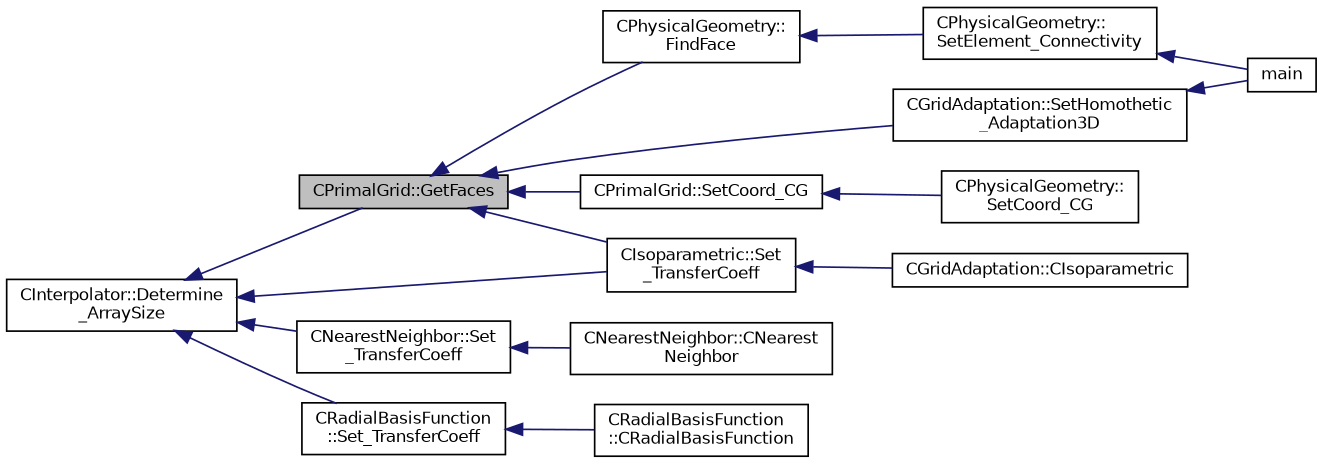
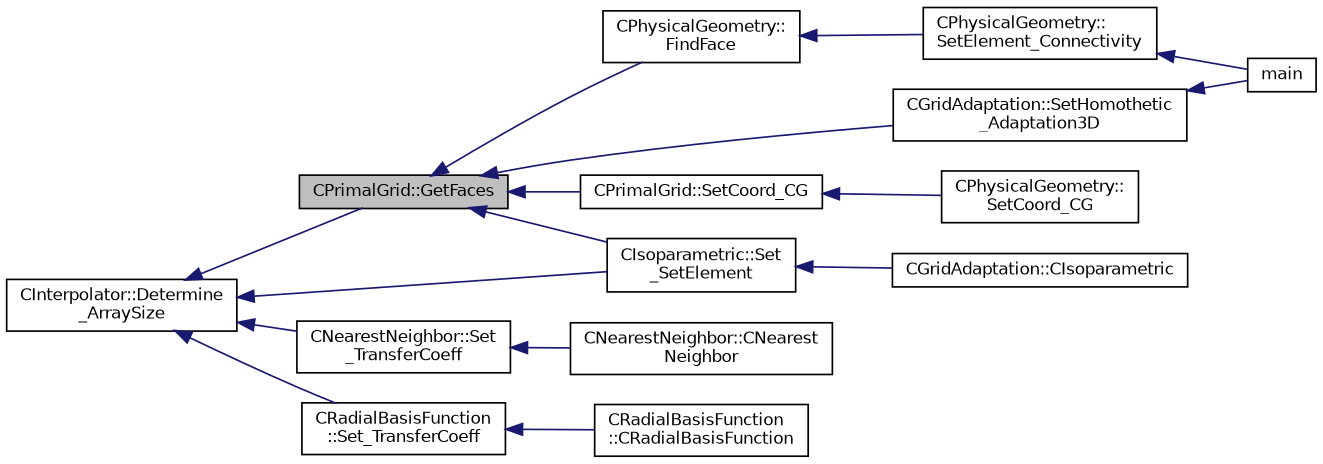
node "CIsoparametric::Set _TransferCoeff": label "CIsoparametric::Set _TransferCoeff" -> "CIsoparametric::Set _SetElement"
